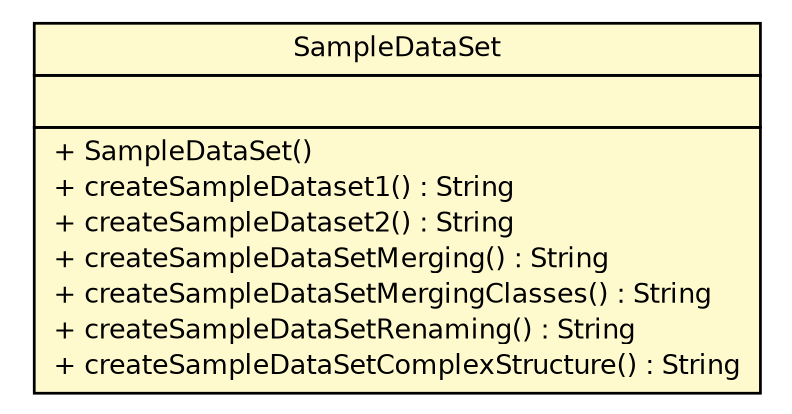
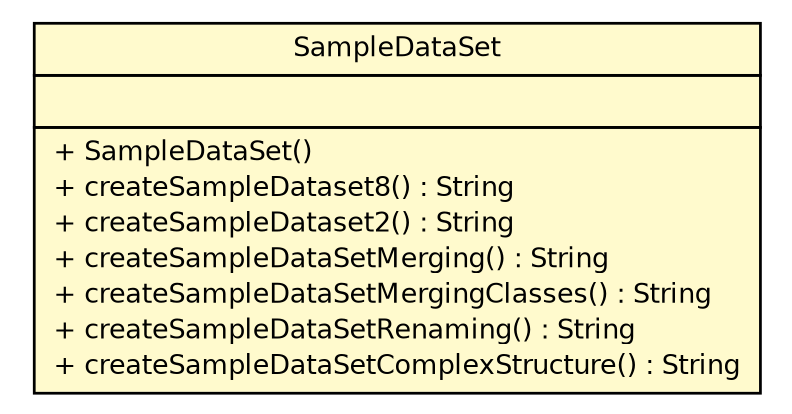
node "SampleDataSet": text "+ createSampleDataset1() : String" -> "+ createSampleDataset8() : String"
